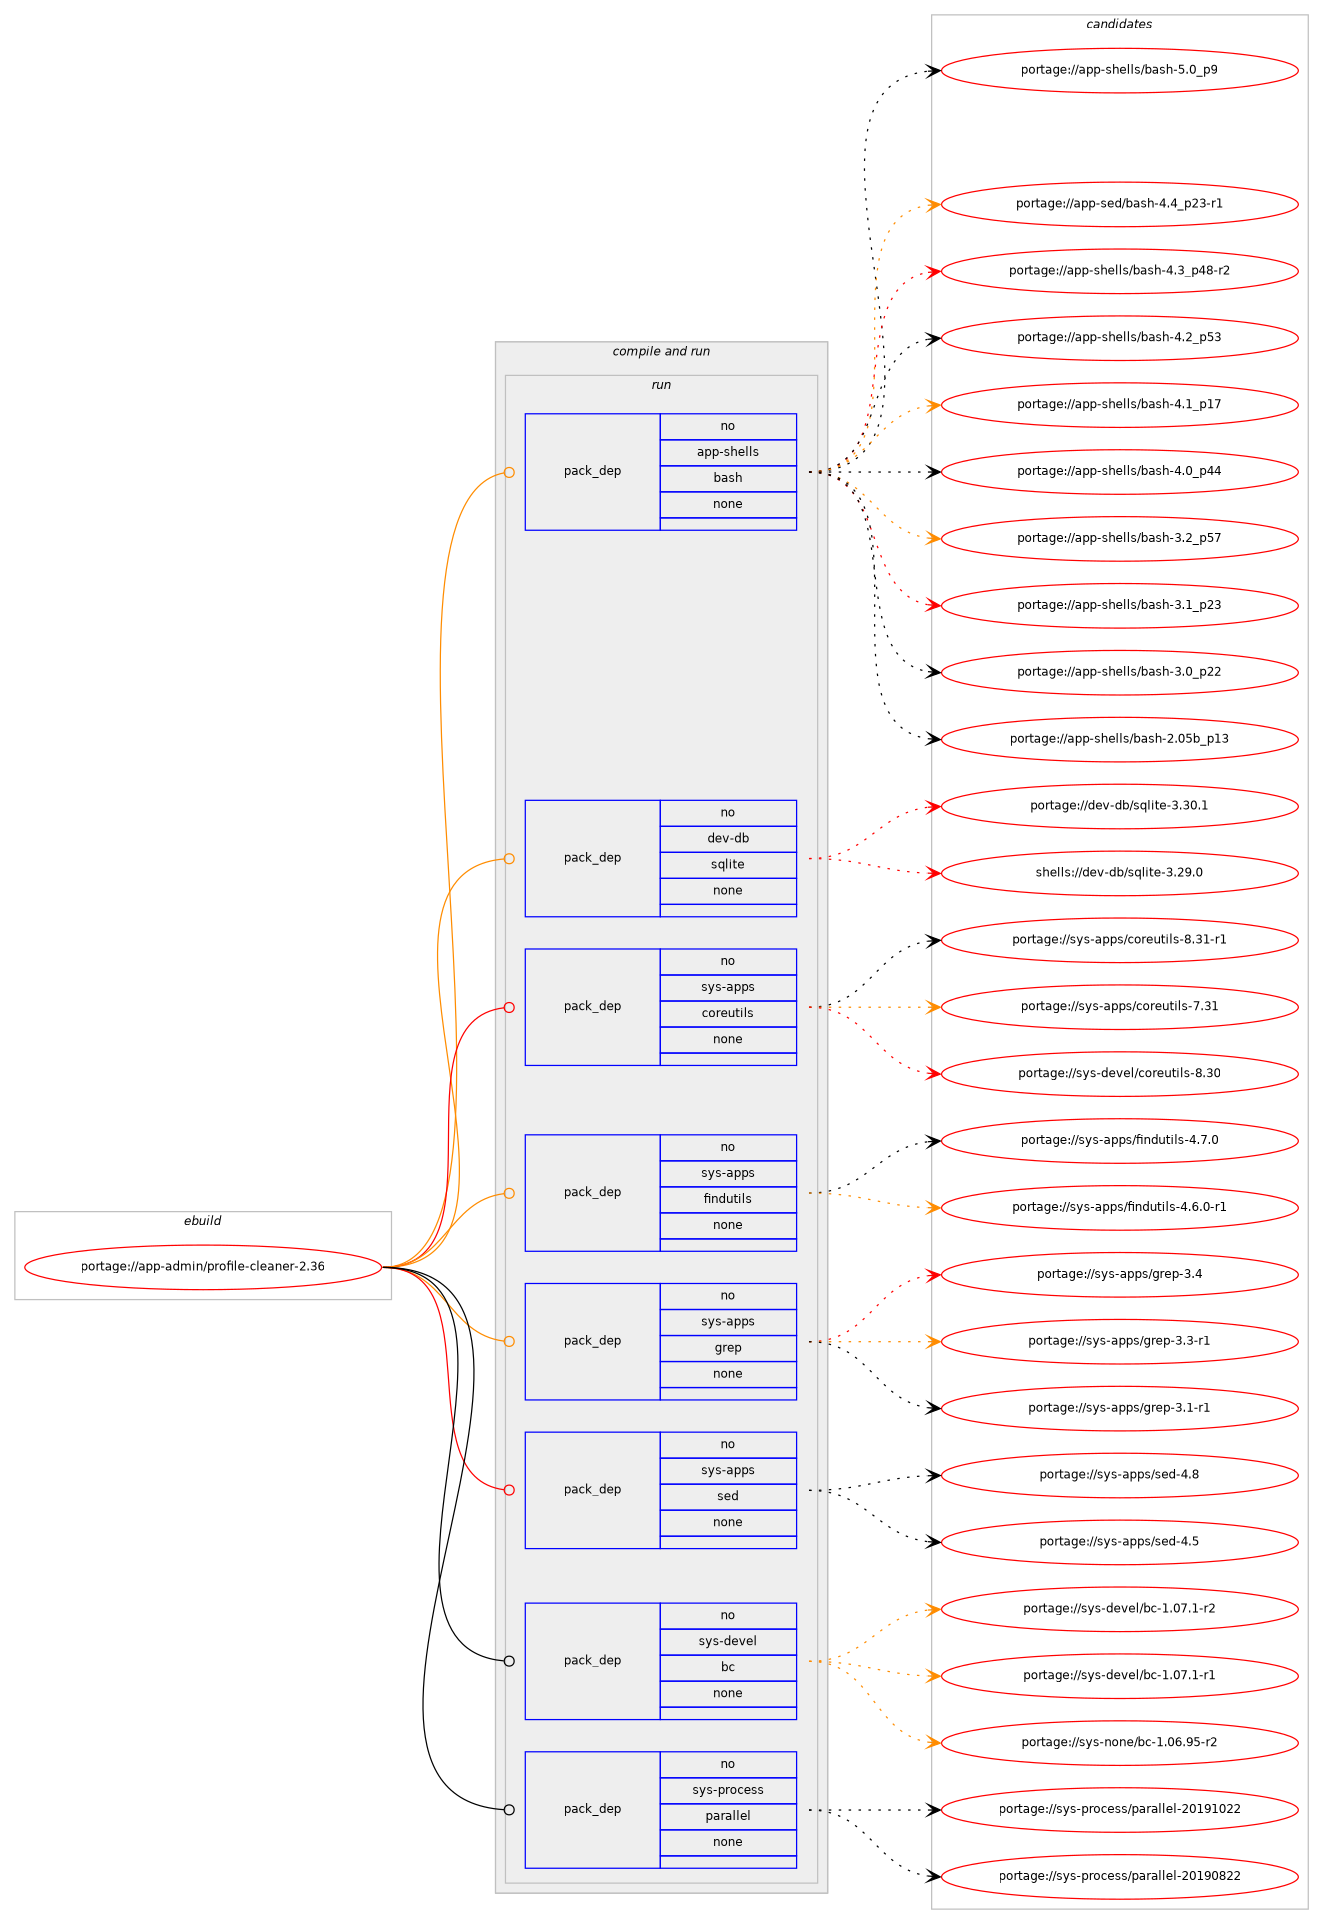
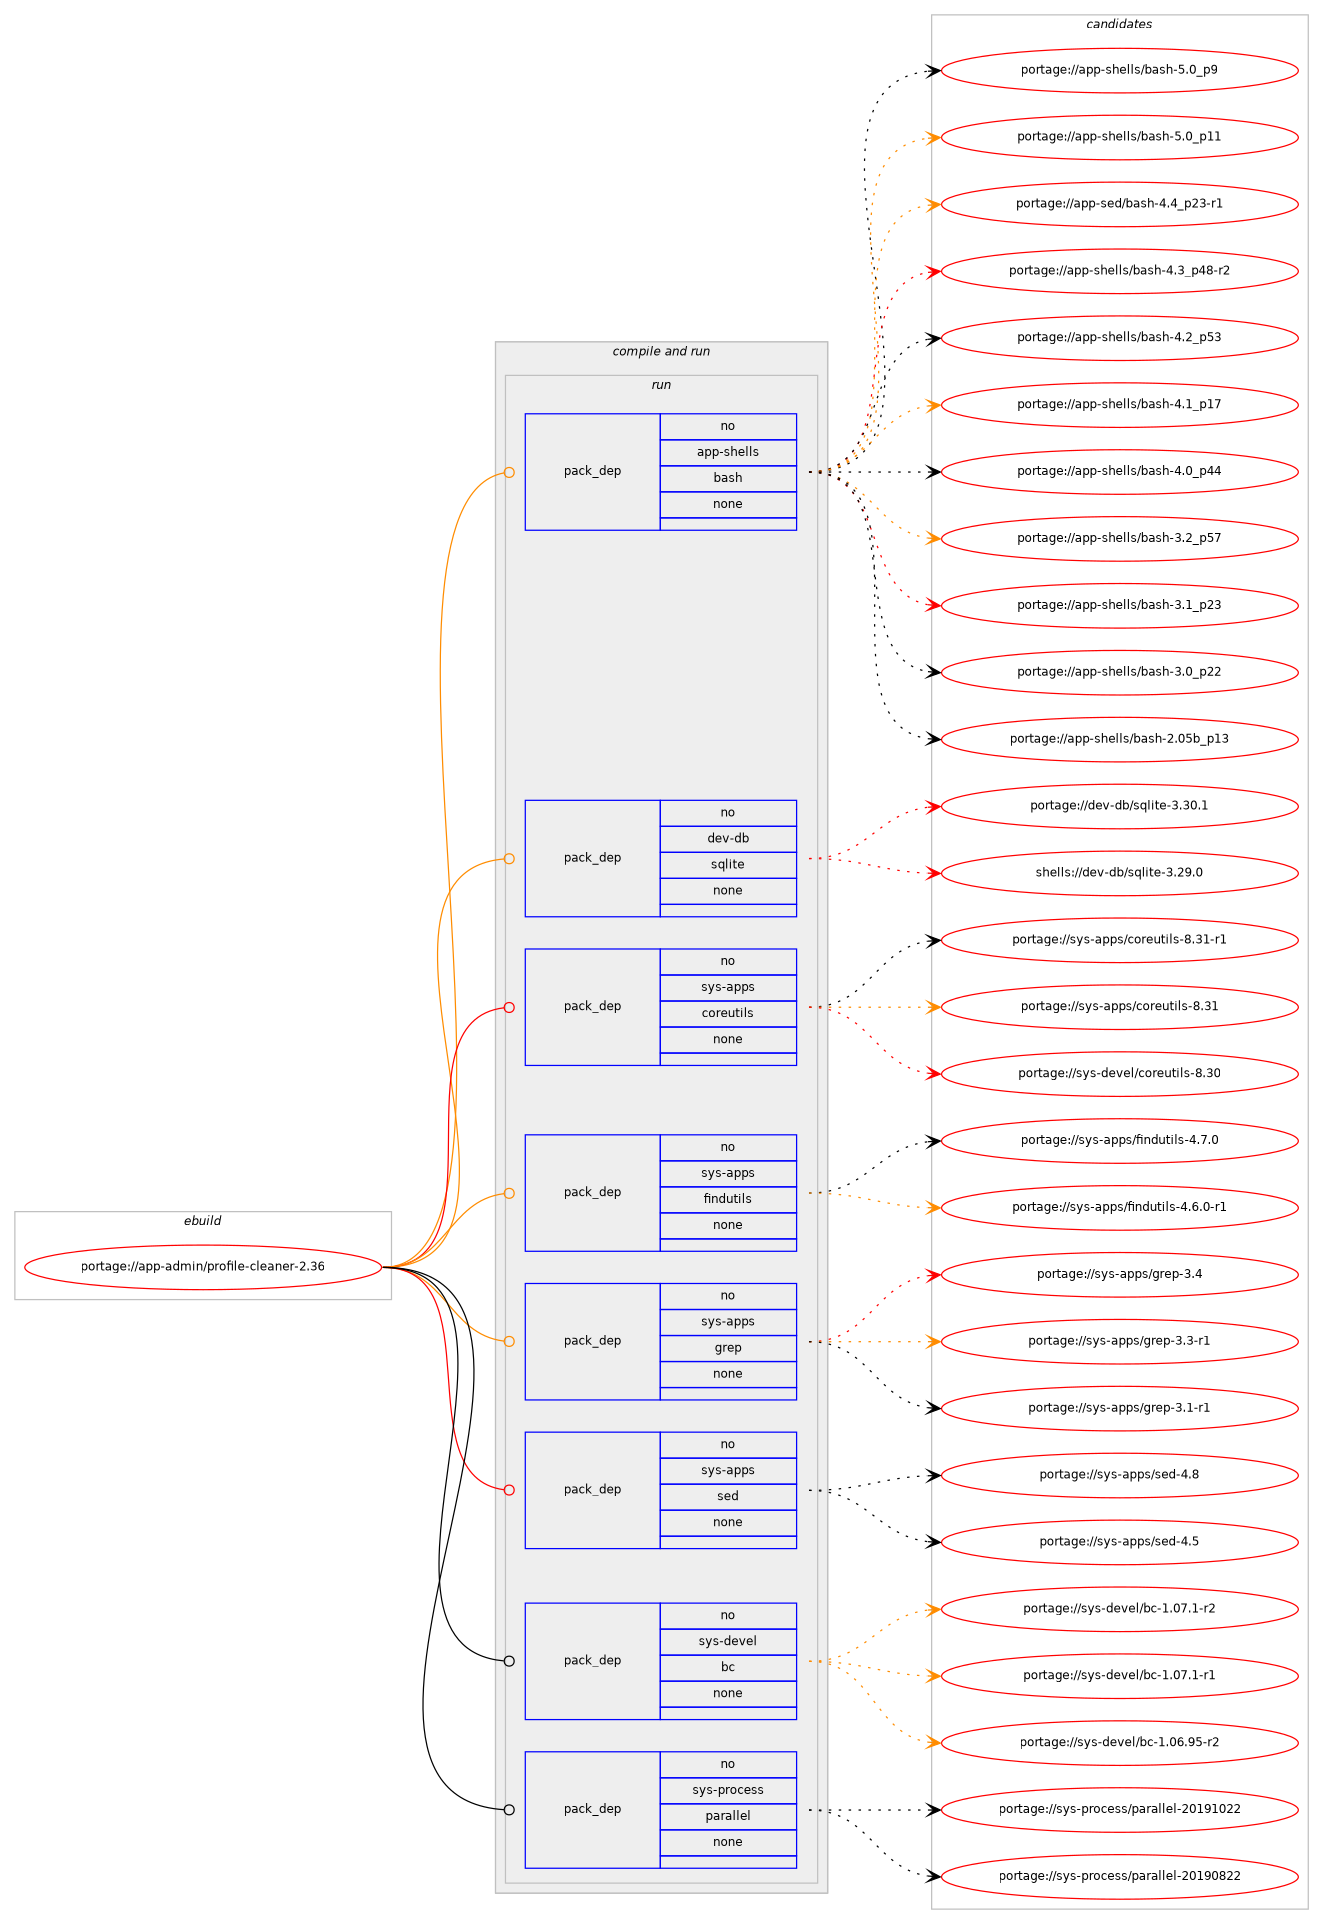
node "portage://app-shells/bash-5.0_p11": added
node "portage://sys-apps/coreutils-7.31": label "portage://sys-apps/coreutils-7.31" -> "portage://sys-apps/coreutils-8.31"
node "portage://sys-none/bc-1.06.95-r2": label "portage://sys-none/bc-1.06.95-r2" -> "portage://sys-devel/bc-1.06.95-r2"
